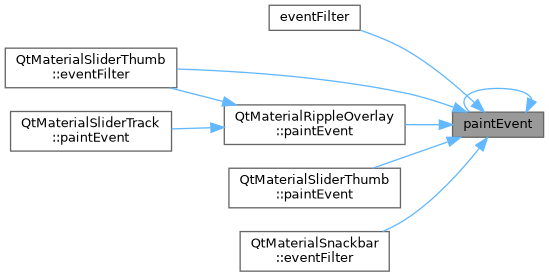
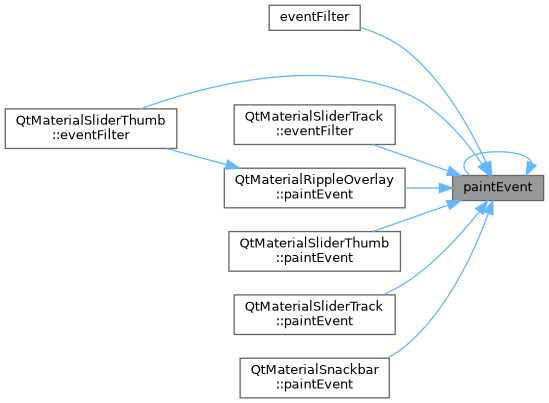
node "QtMaterialSliderTrack ::eventFilter": added
edge "QtMaterialSliderTrack ::paintEvent" -> "QtMaterialRippleOverlay ::paintEvent": now "QtMaterialSliderTrack ::paintEvent" -> "paintEvent"
node "QtMaterialSnackbar ::eventFilter": label "QtMaterialSnackbar ::eventFilter" -> "QtMaterialSnackbar ::paintEvent"
